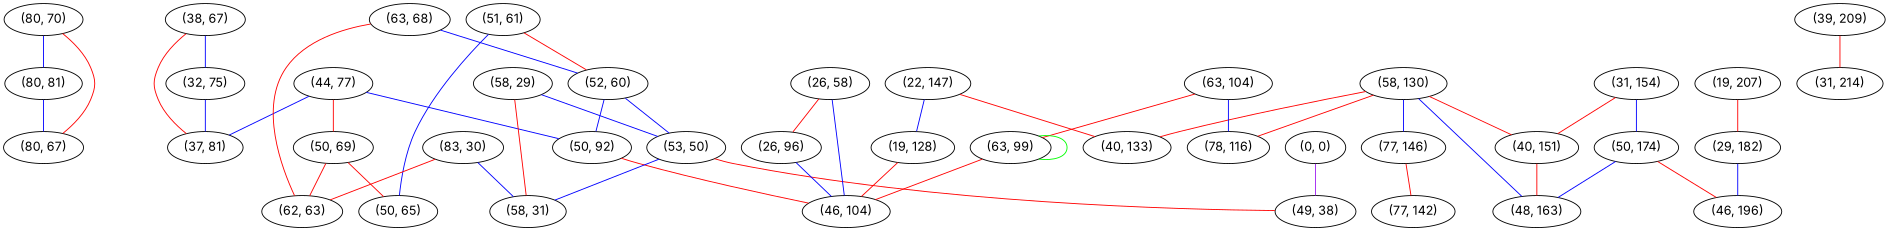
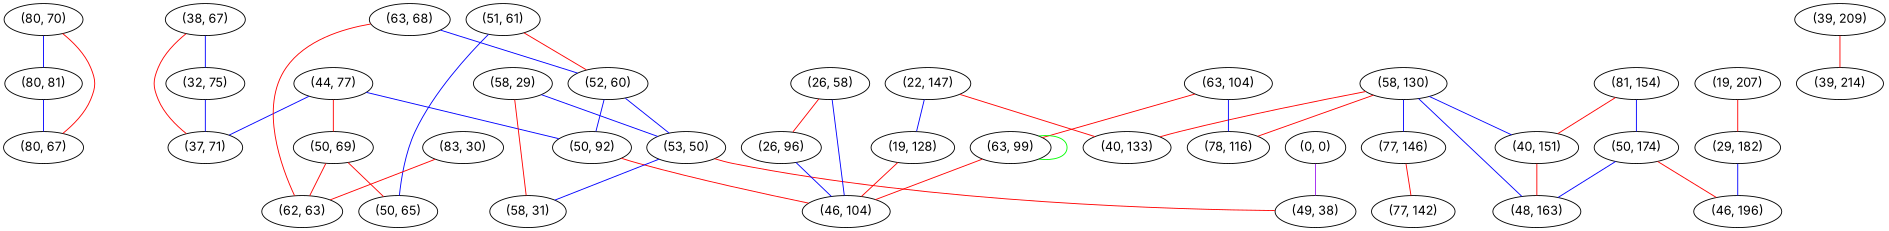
node "(31, 154)": label "(31, 154)" -> "(81, 154)"
node "(31, 214)": label "(31, 214)" -> "(39, 214)"
edge "(58, 130)" -- "(40, 151)": color red -> blue
node "(37, 81)": label "(37, 81)" -> "(37, 71)"
edge "(83, 30)" -- "(58, 31)": removed
